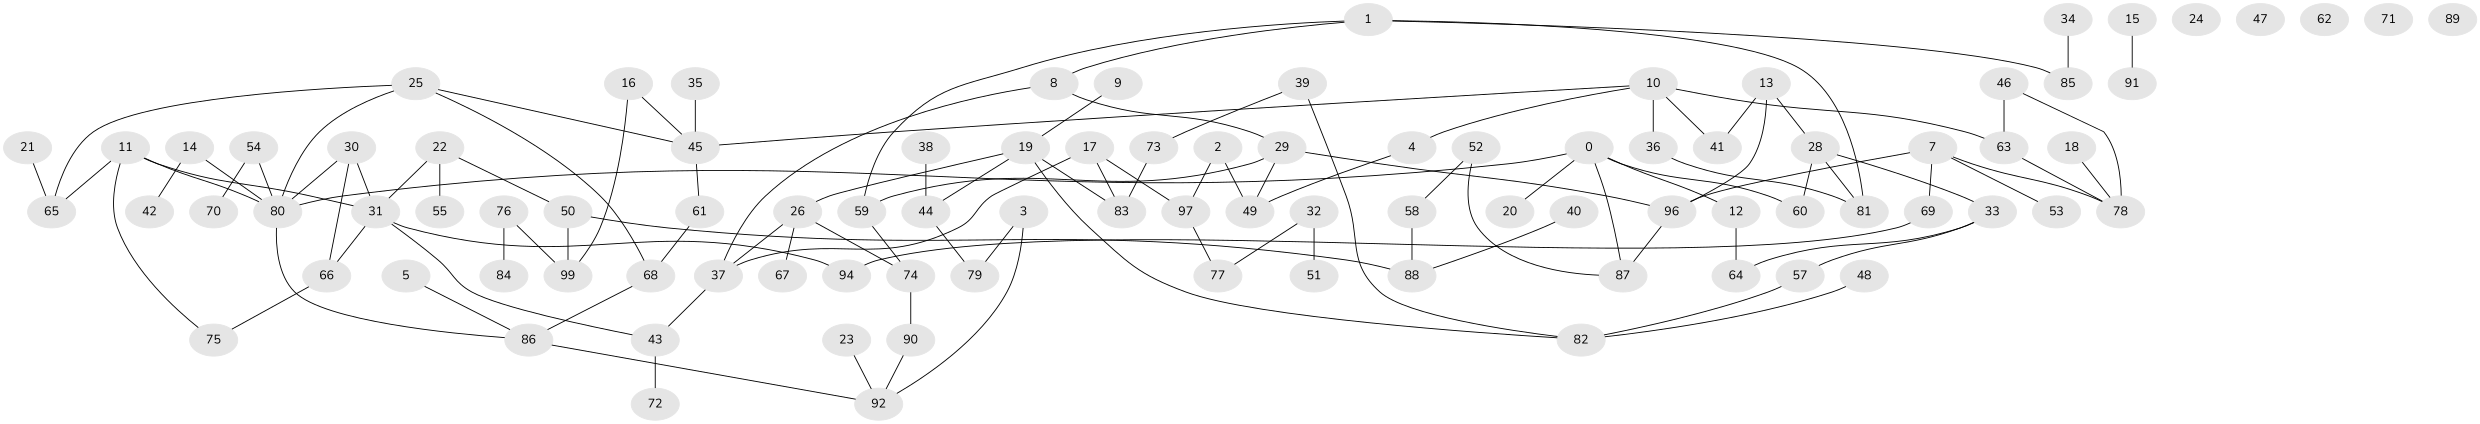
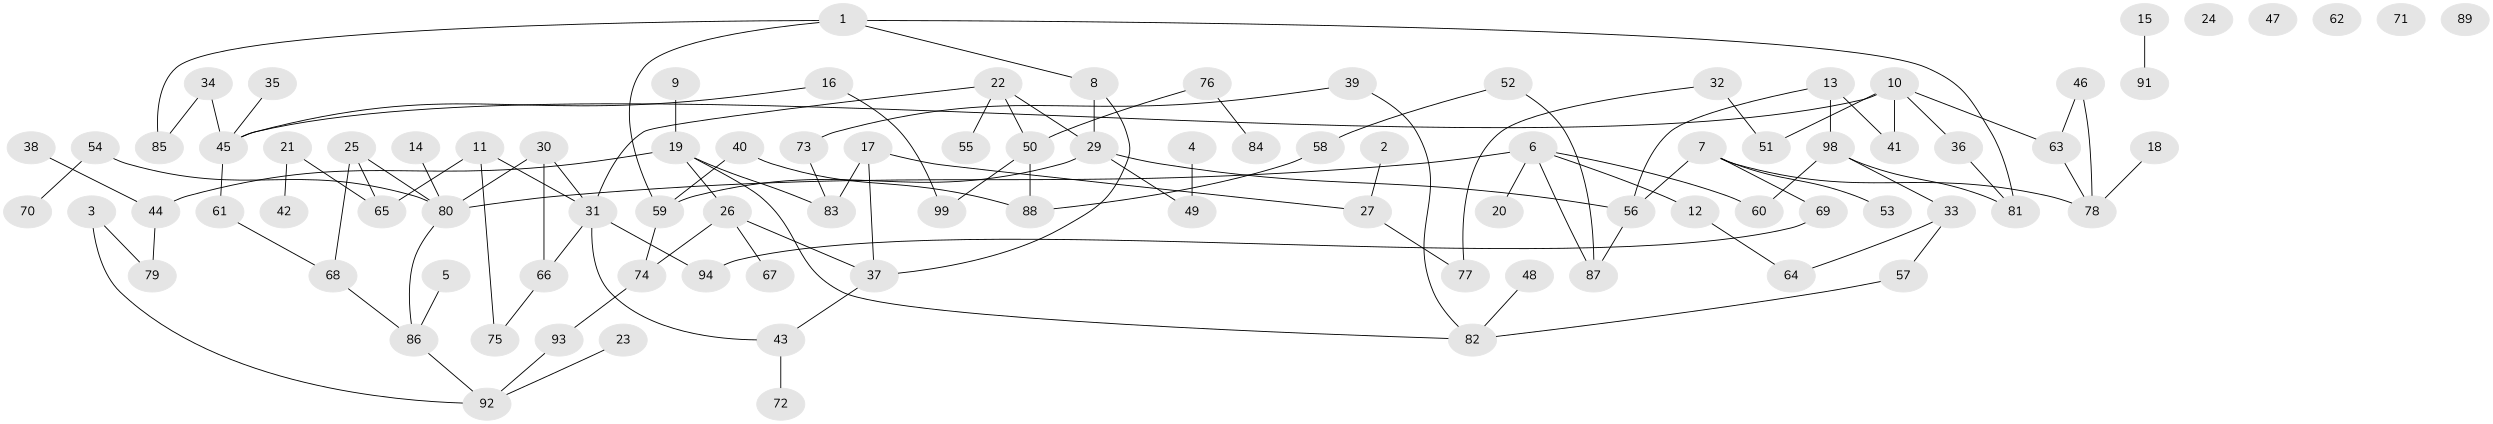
edge "10" -- "4": now "10" -- "51"
edge "25" -- "45": now "34" -- "45"
edge "22" -- "29": added
node "0": label "0" -> "6"
node "28": label "28" -> "98"
edge "40" -- "59": added
edge "2" -- "49": removed
edge "14" -- "42": now "21" -- "42"
edge "11" -- "80": removed
node "97": label "97" -> "27"
node "96": label "96" -> "56"
edge "76" -- "99": now "76" -- "50"
node "90": label "90" -> "93"
